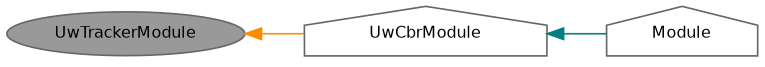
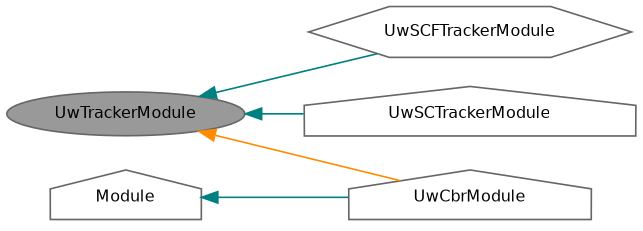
node "UwSCFTrackerModule": added
edge "Module" -> "UwCbrModule": reversed
node "UwSCTrackerModule": added
